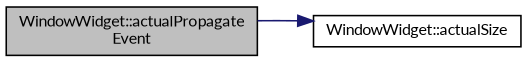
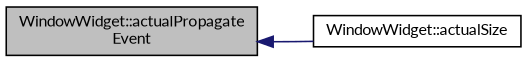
edge "WindowWidget::actualPropagate Event" -> "WindowWidget::actualSize": reversed
